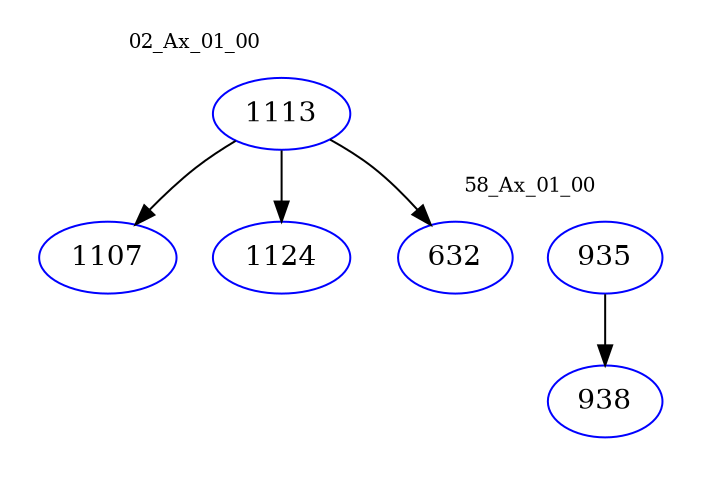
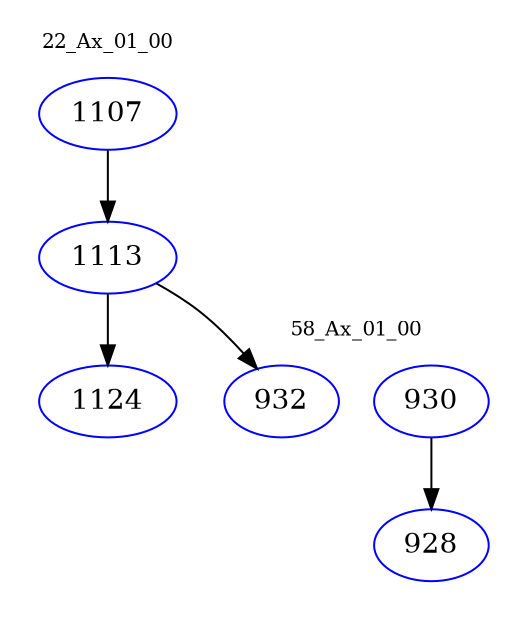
cluster "02_Ax_01_00": label "02_Ax_01_00" -> "22_Ax_01_00"
edge "1113" -> "1107": reversed
node "632": label "632" -> "932"
node "935": label "935" -> "930"
node "938": label "938" -> "928"
